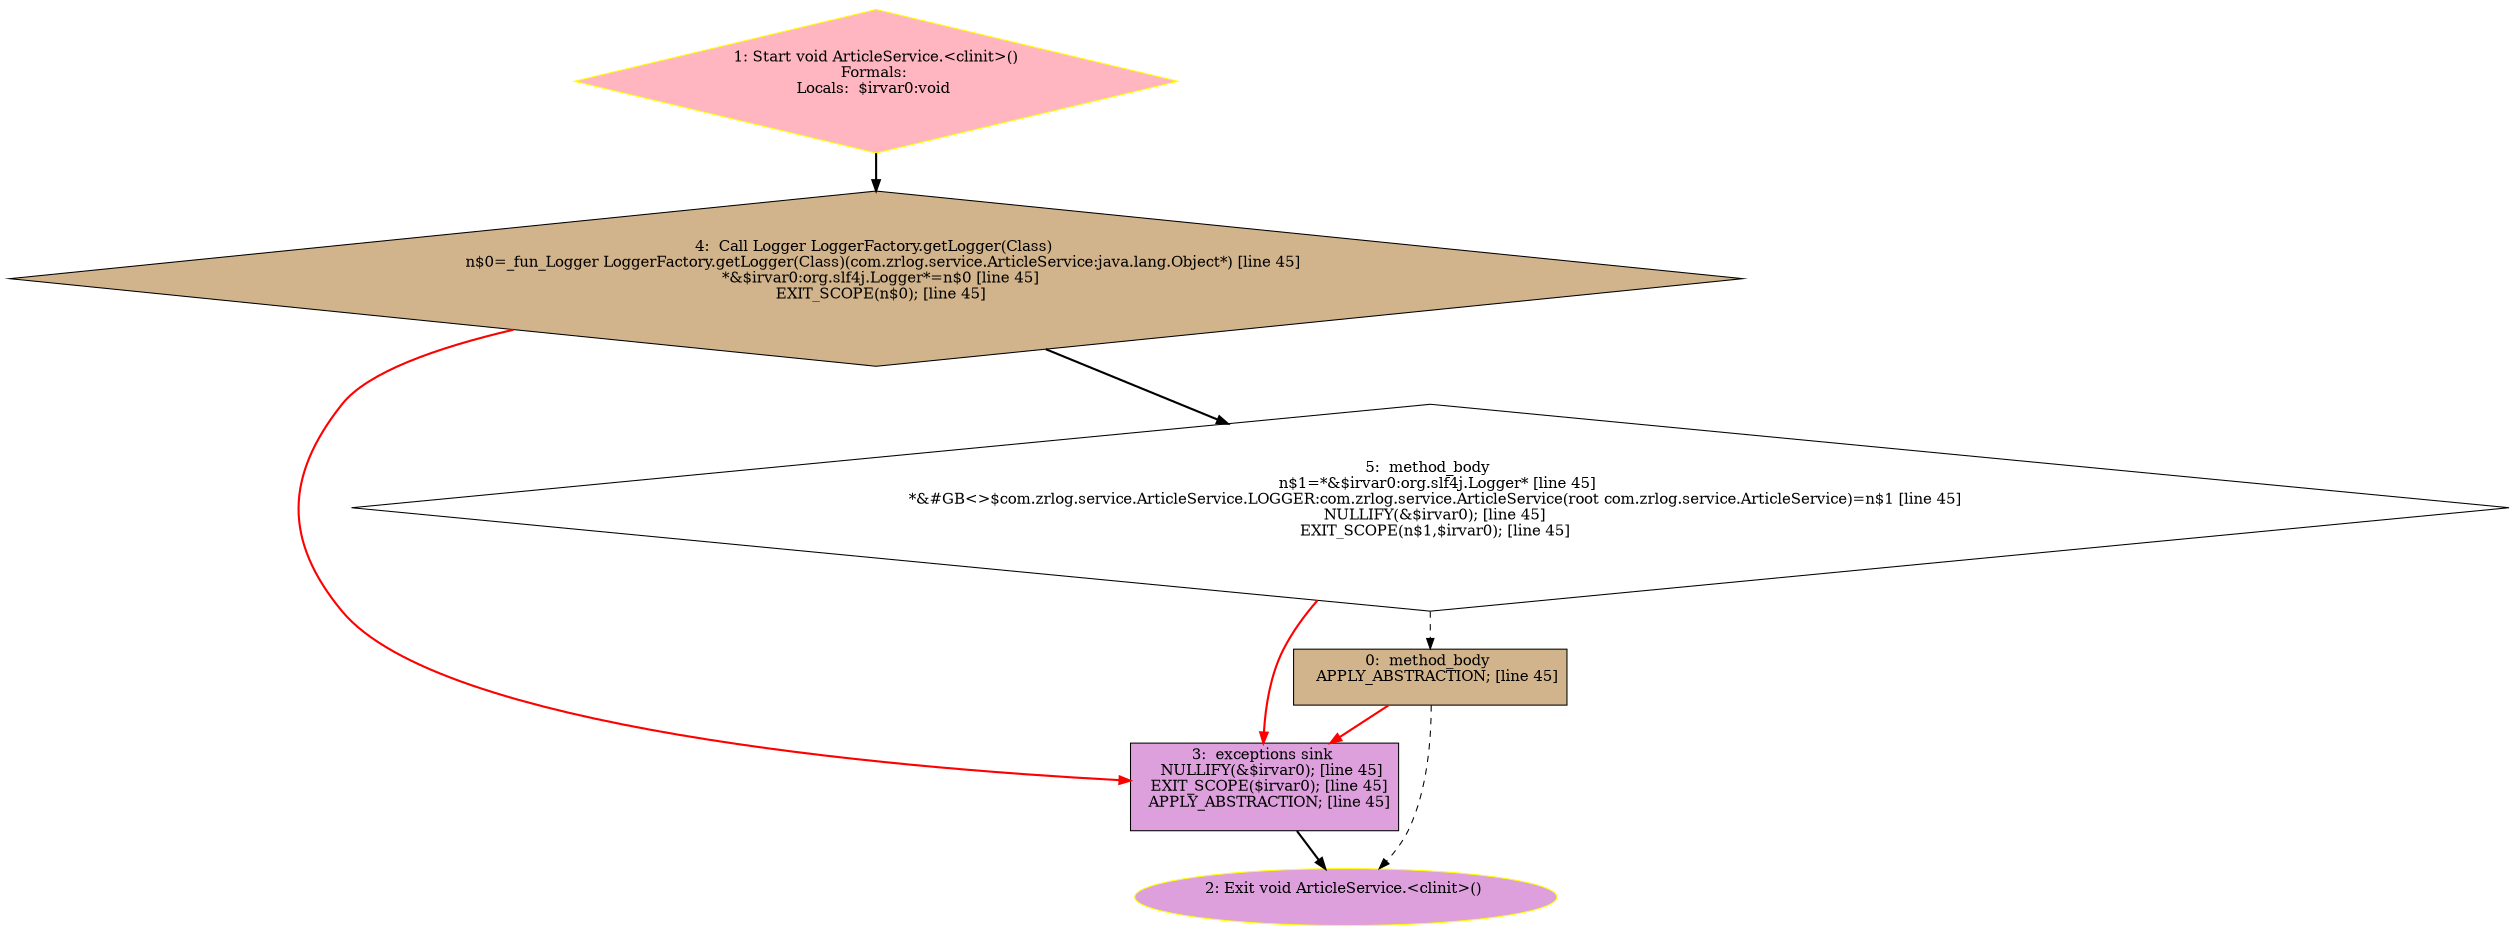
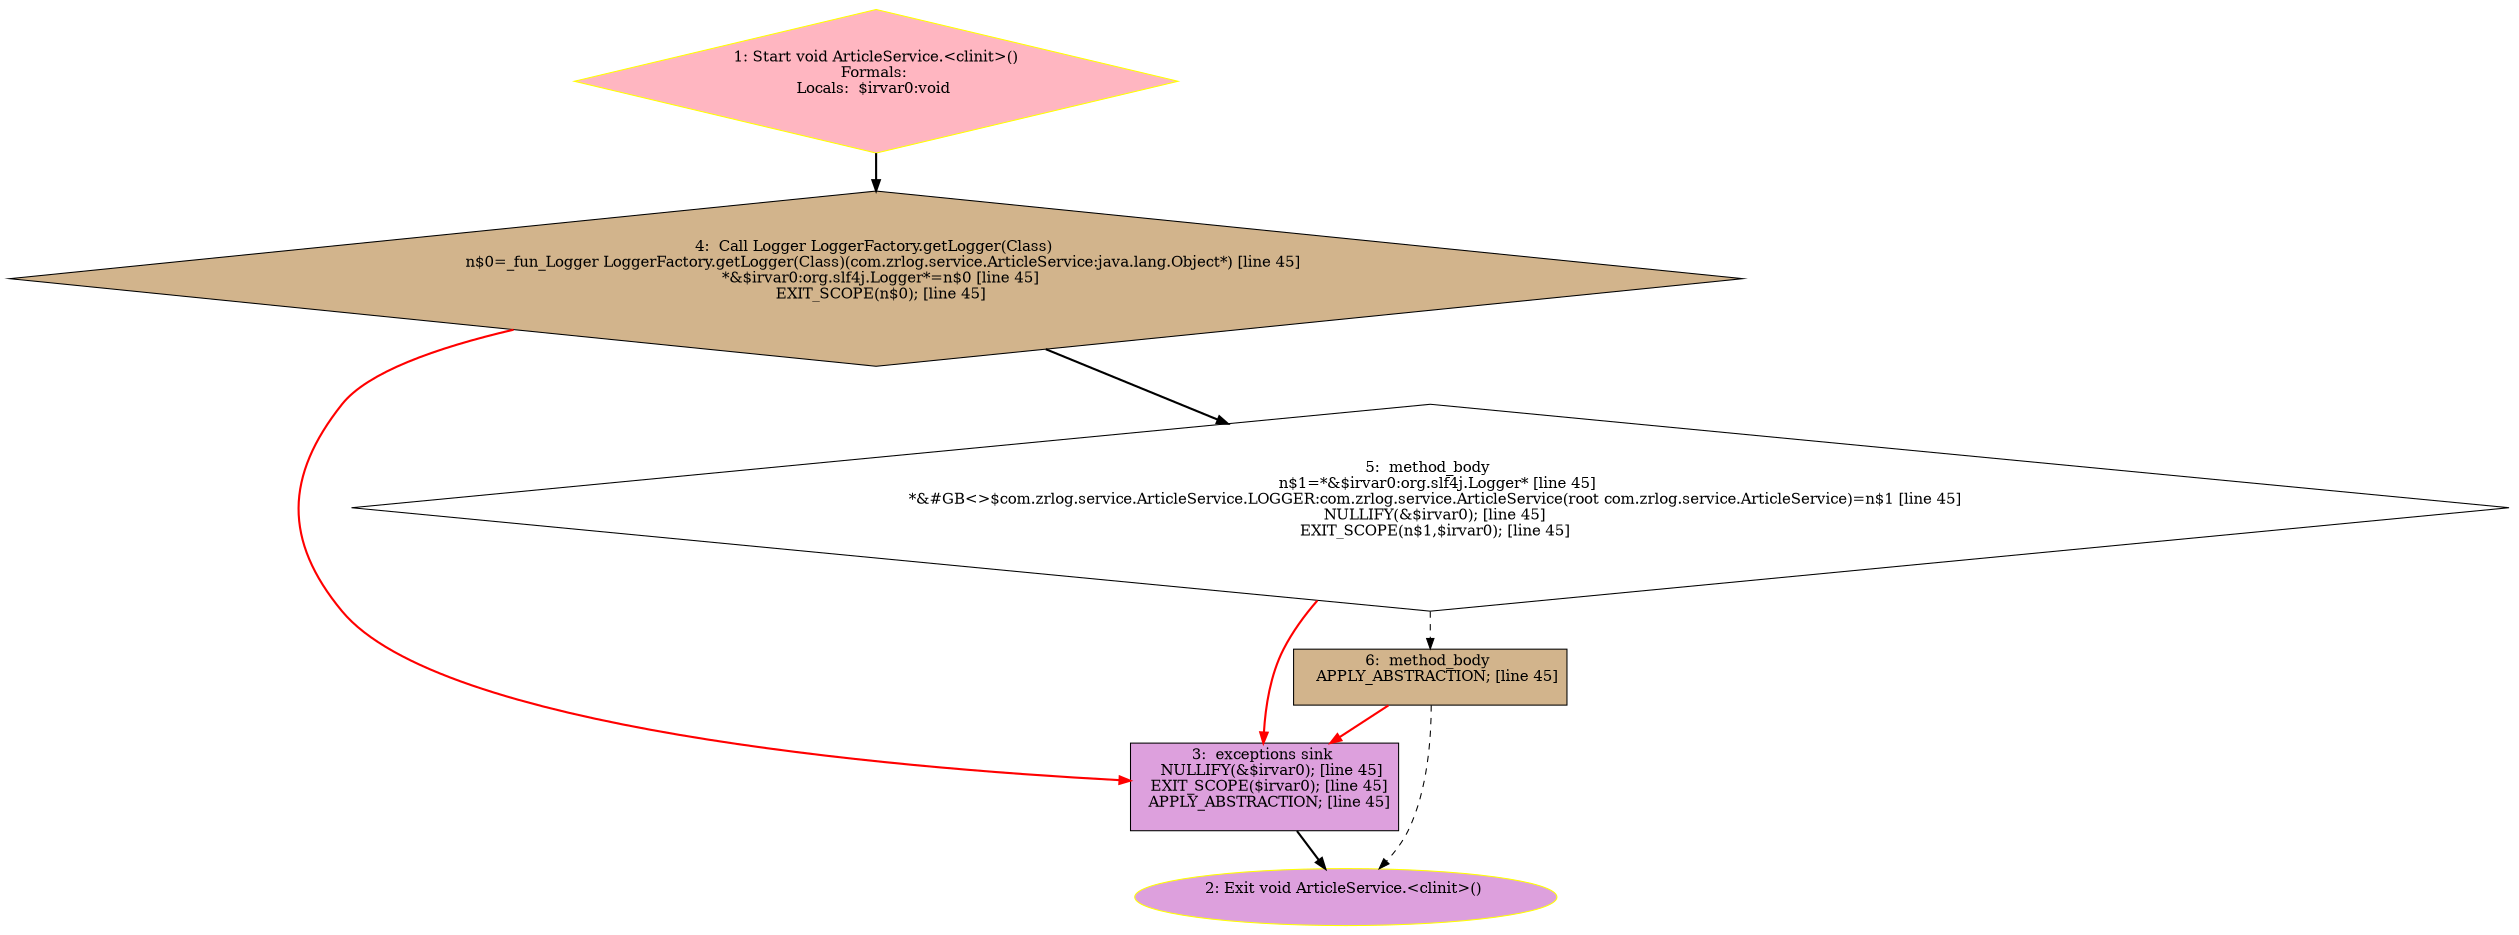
node "0:  method_body APPLY_ABSTRACTION; [line 45]": label "0:  method_body APPLY_ABSTRACTION; [line 45]" -> "6:  method_body APPLY_ABSTRACTION; [line 45]"
